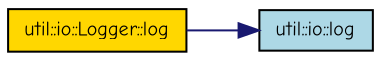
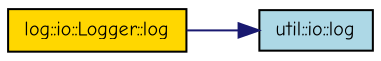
node "util::io::Logger::log": label "util::io::Logger::log" -> "log::io::Logger::log"
